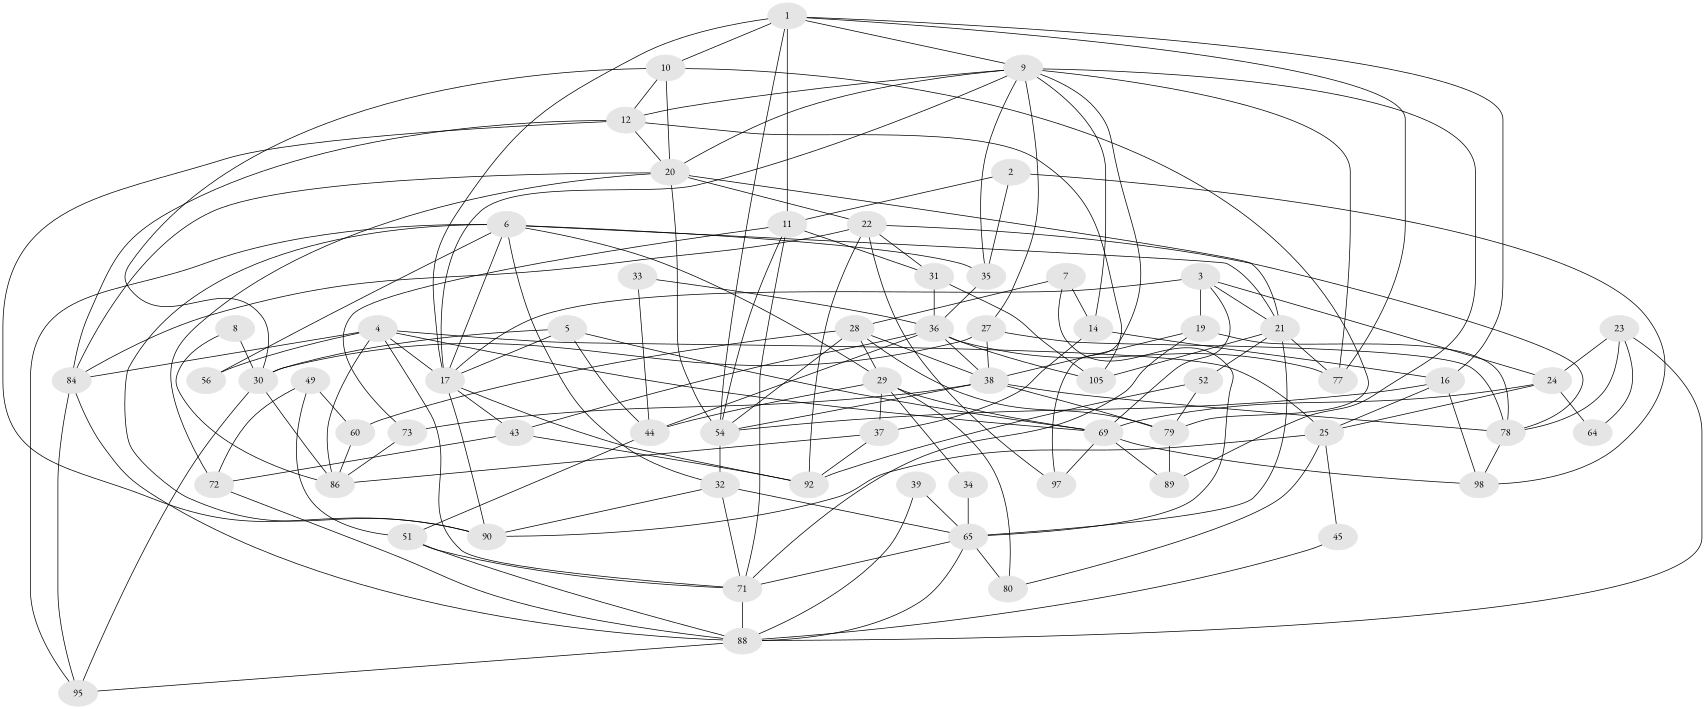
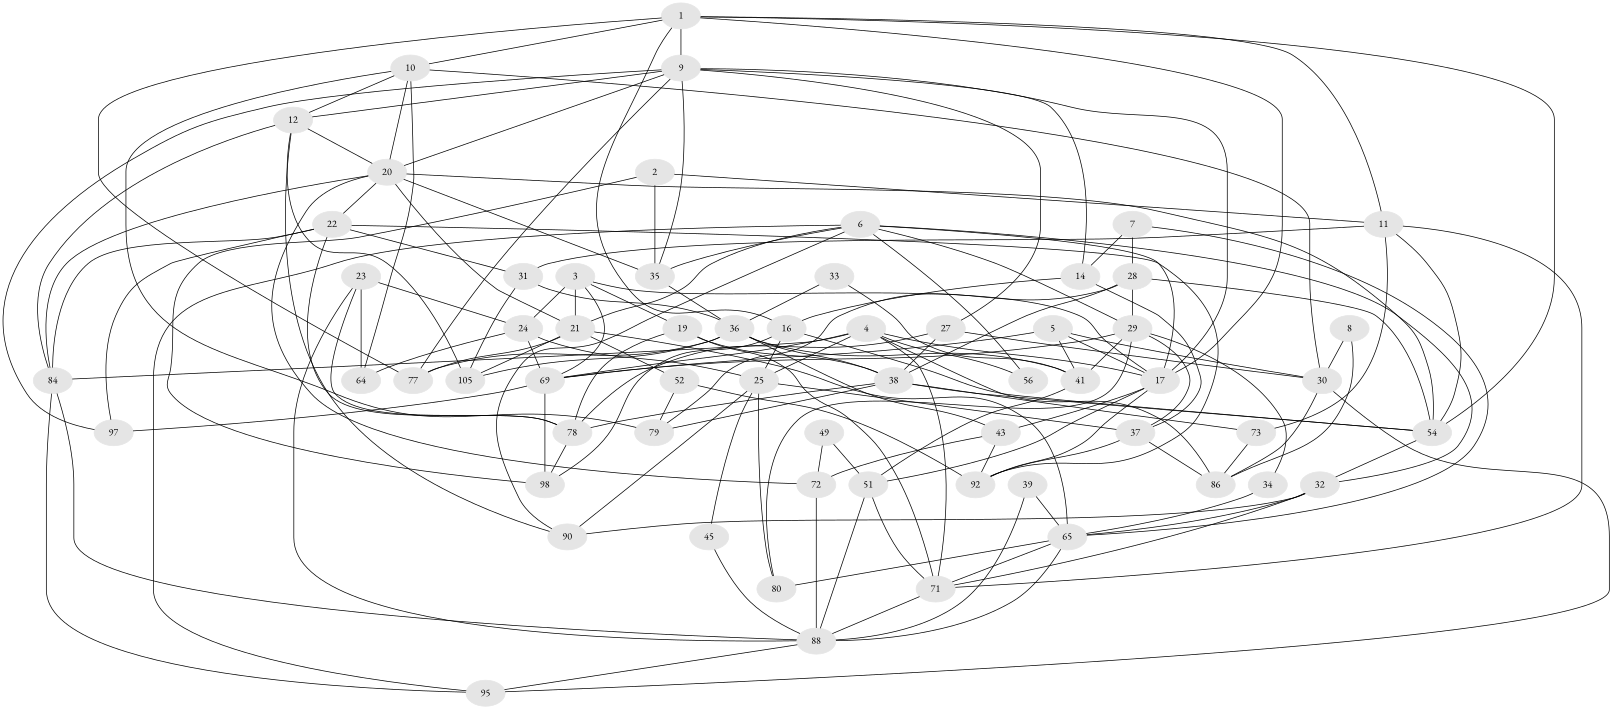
edge "10" -- "64": added
edge "20" -- "35": added
edge "25" -- "37": added
node "60": removed
node "44": label "44" -> "41"
edge "17" -- "90": now "17" -- "51"
node "89": removed
